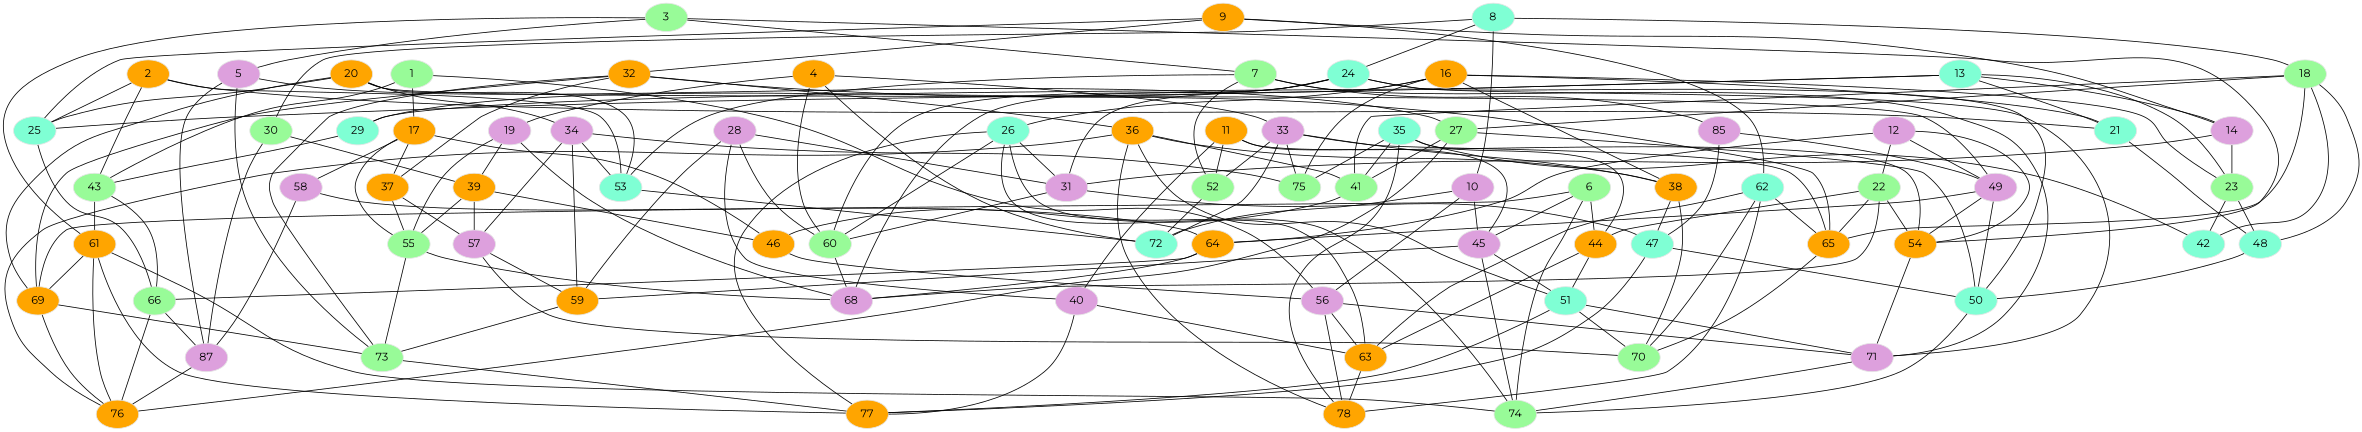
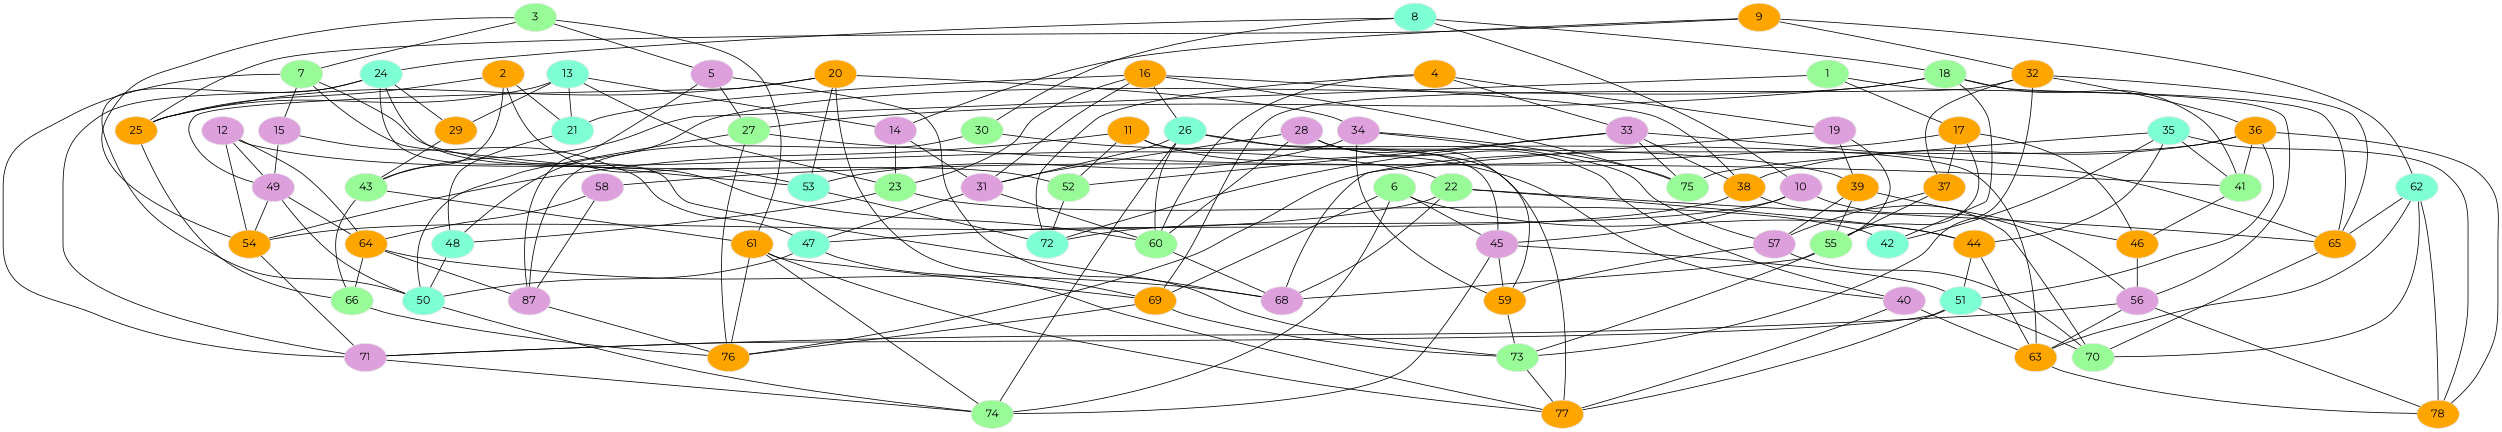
node "25": fillcolor aquamarine -> orange
node "29": fillcolor aquamarine -> orange
node "85": label "85" -> "15"
edge "66" -- "87": now "64" -- "87"
